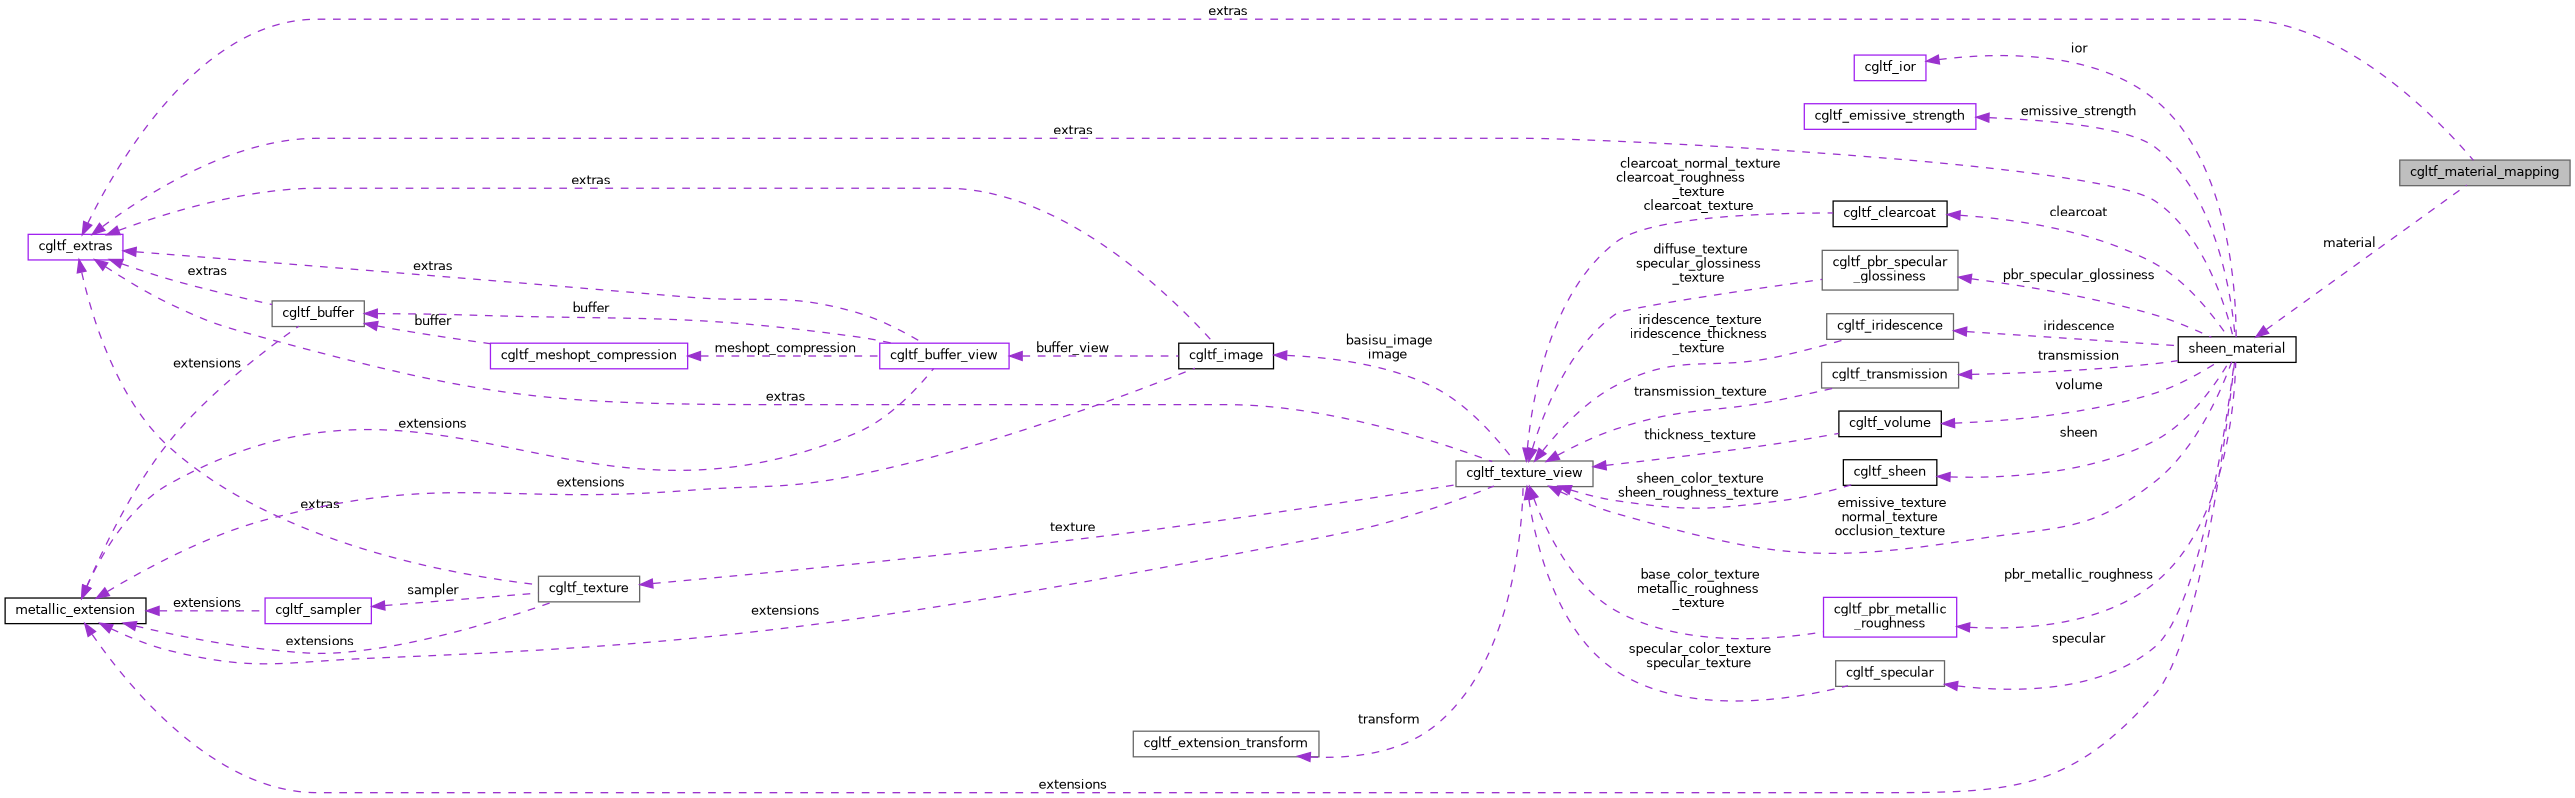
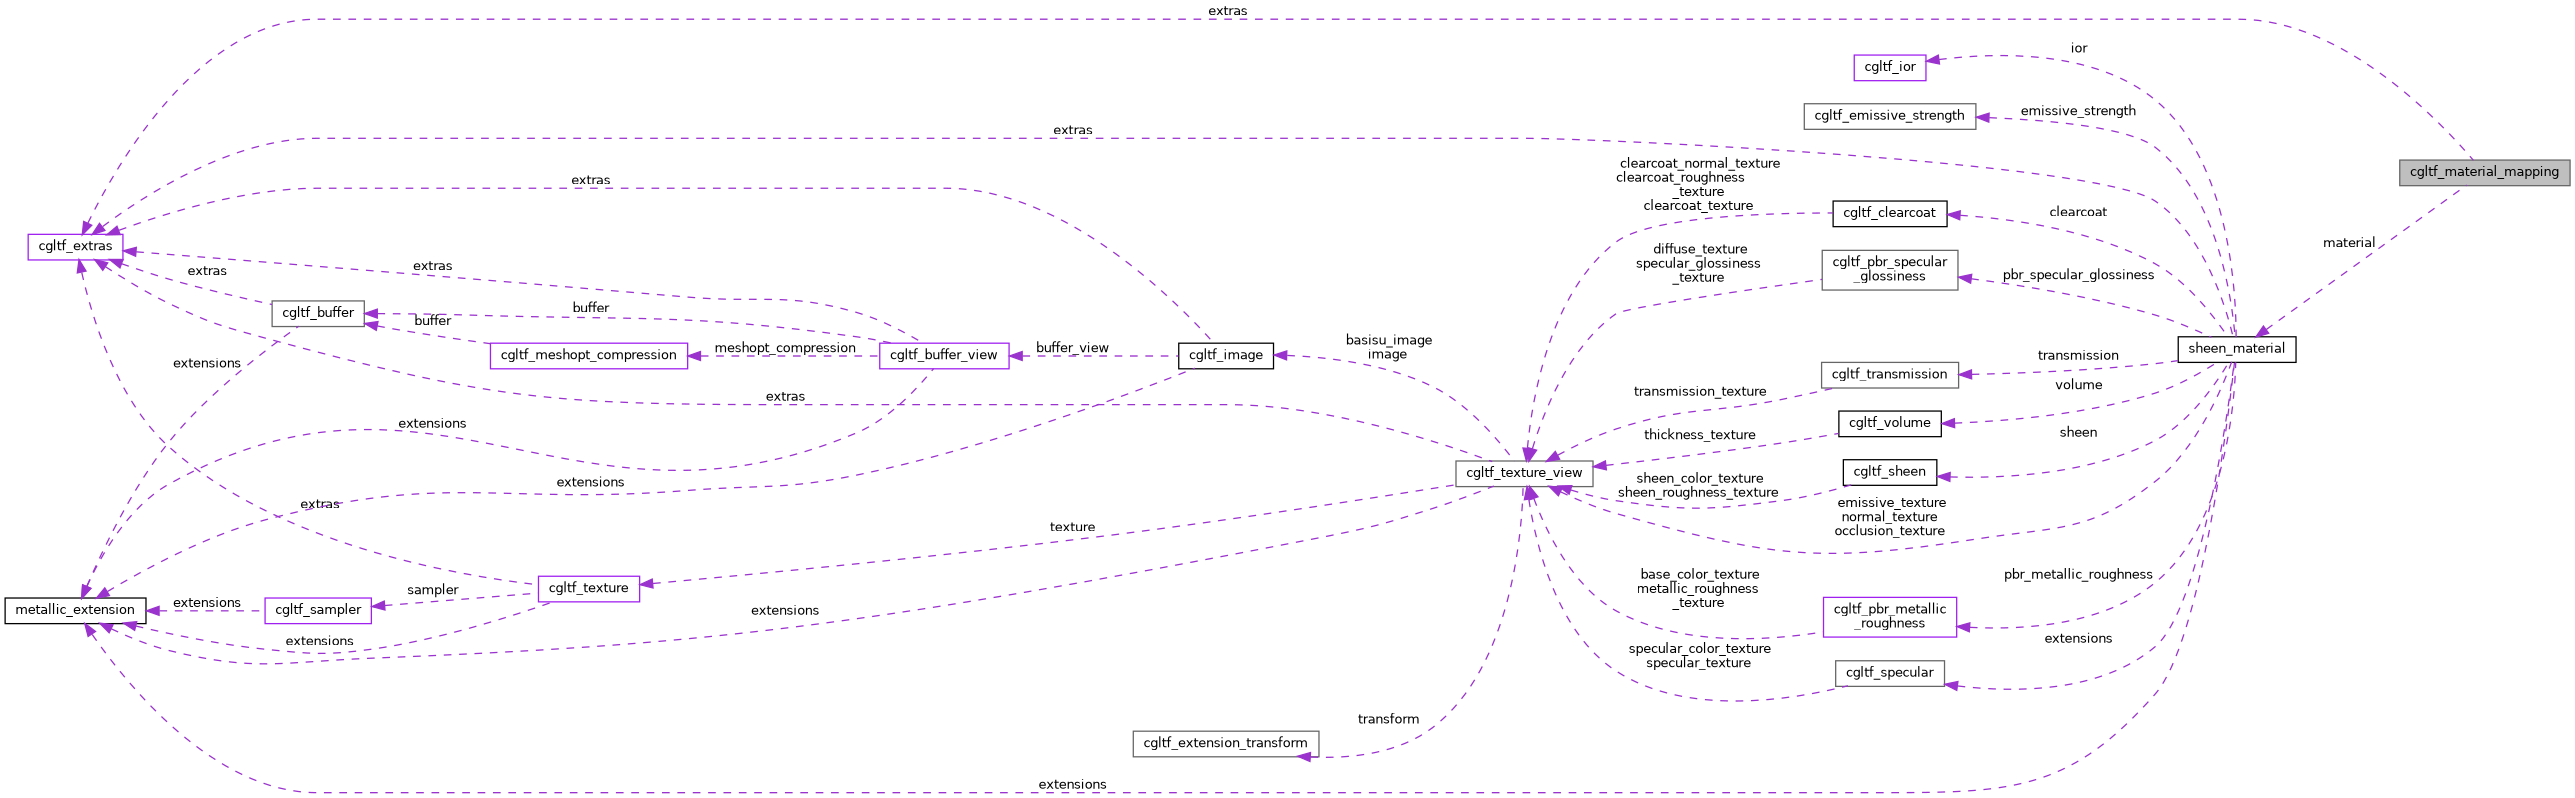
node "cgltf_emissive_strength": color purple -> gray40
node "cgltf_iridescence": removed
node "cgltf_texture": color gray40 -> purple
edge "sheen_material" -> "cgltf_specular": label " specular" -> " extensions"
